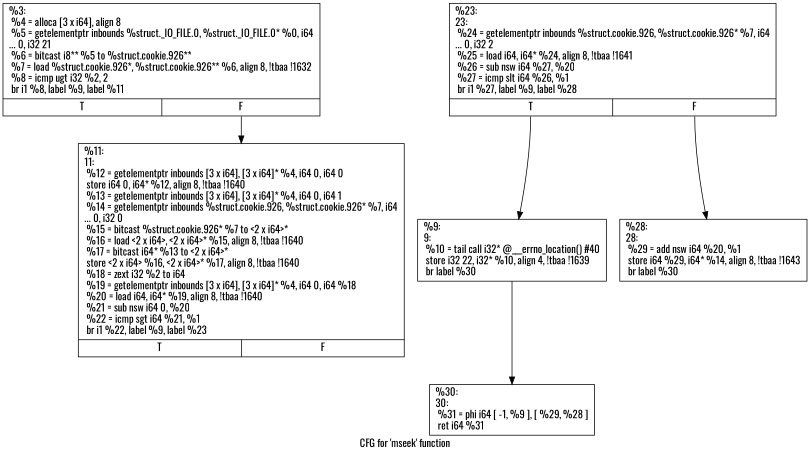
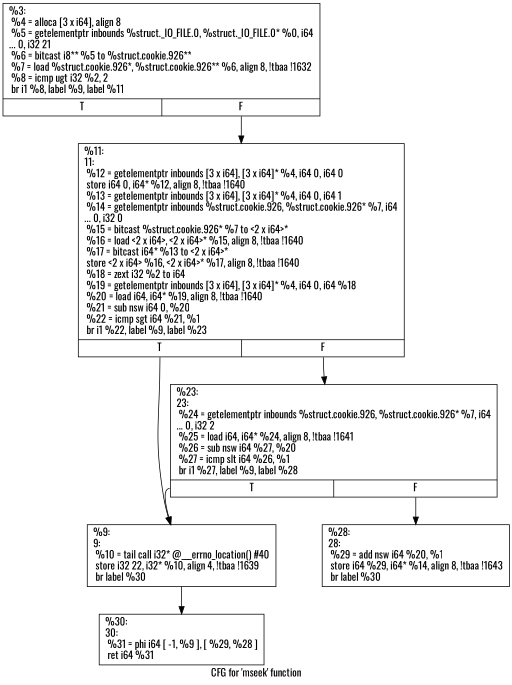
edge "%11:" -> "%23:": added
edge "%11:" -> "%9:": added
